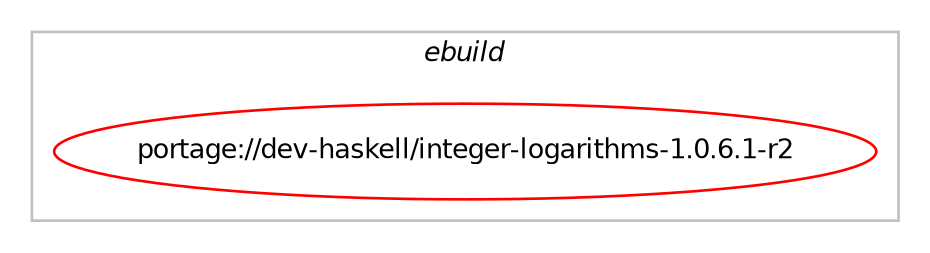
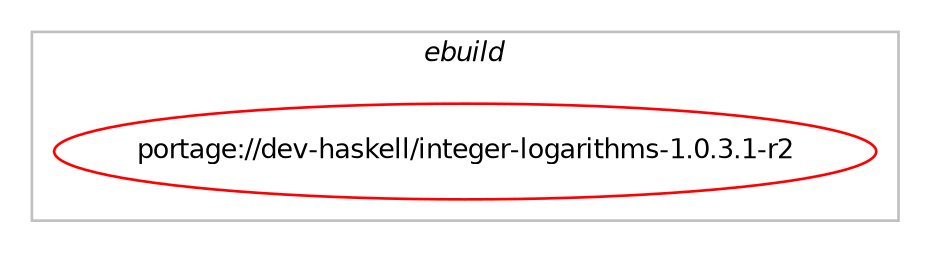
node "portage://dev-haskell/integer-logarithms-1.0.6.1-r2": label "portage://dev-haskell/integer-logarithms-1.0.6.1-r2" -> "portage://dev-haskell/integer-logarithms-1.0.3.1-r2"
